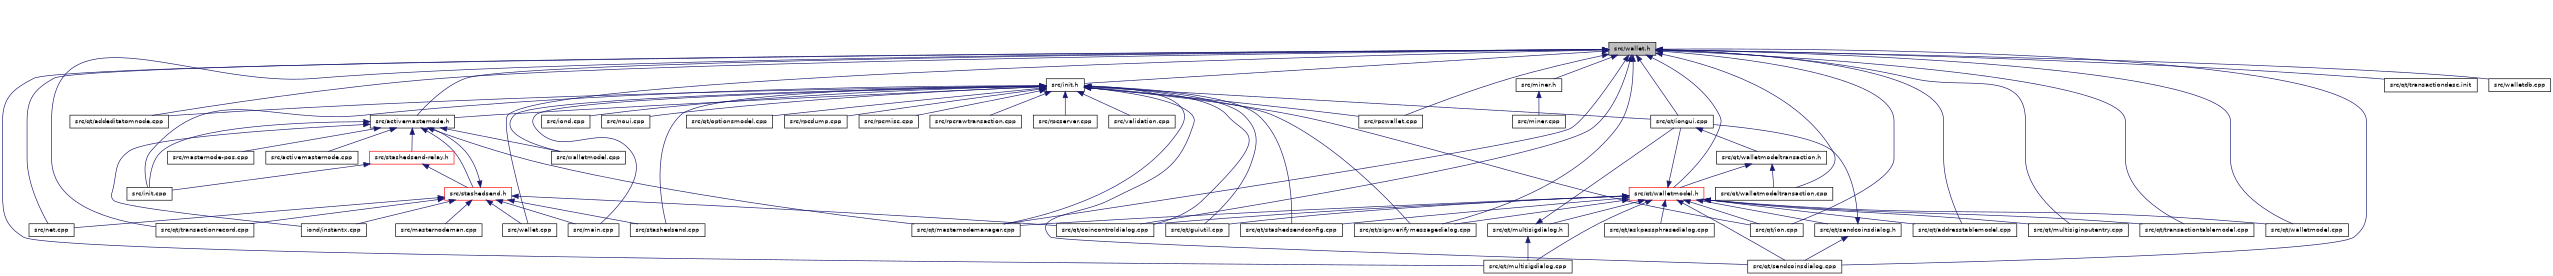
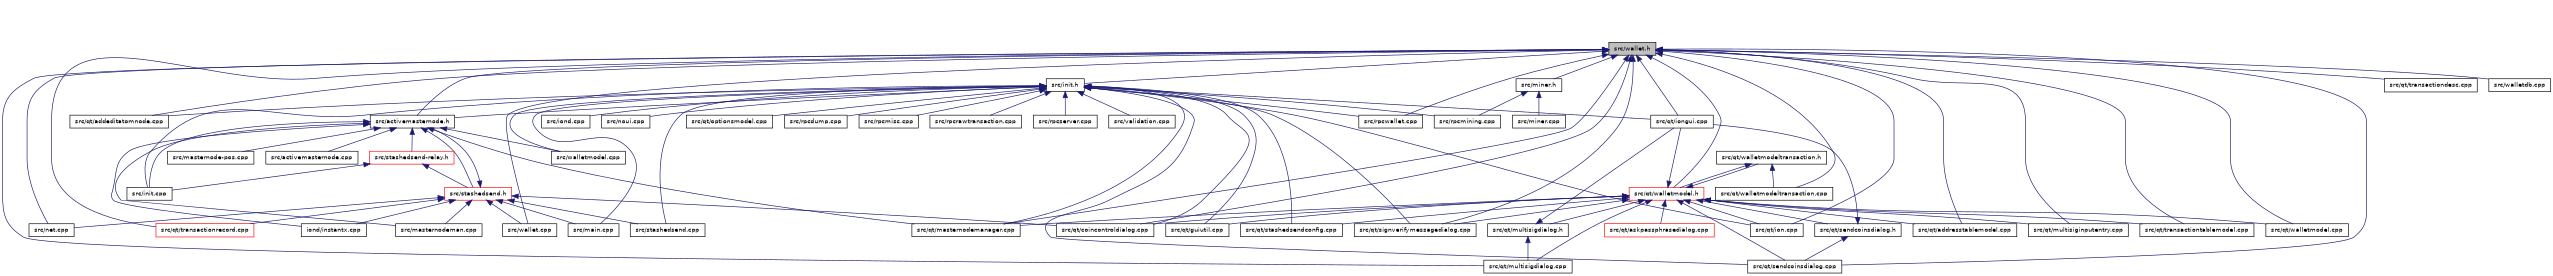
node "src/qt/transactiondesc.init": label "src/qt/transactiondesc.init" -> "src/qt/transactiondesc.cpp"
node "src/rpcmining.cpp": added
edge "src/qt/walletmodeltransaction.h" -> "src/qt/iongui.cpp": now "src/qt/walletmodeltransaction.h" -> "src/qt/walletmodel.h"
edge "src/masternodeman.cpp" -> "src/activemasternode.h": added
node "src/qt/transactionrecord.cpp": color black -> red
node "src/qt/askpassphrasedialog.cpp": color black -> red
